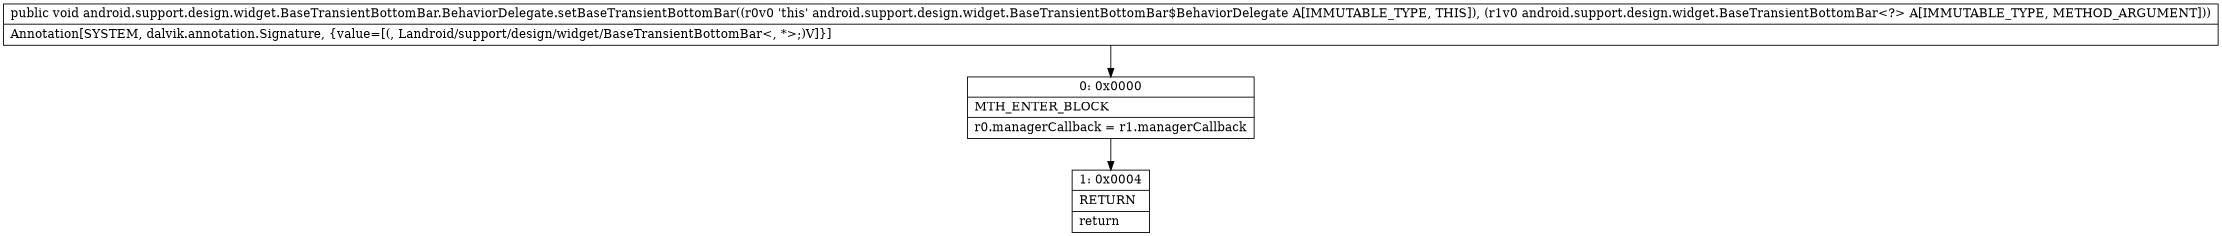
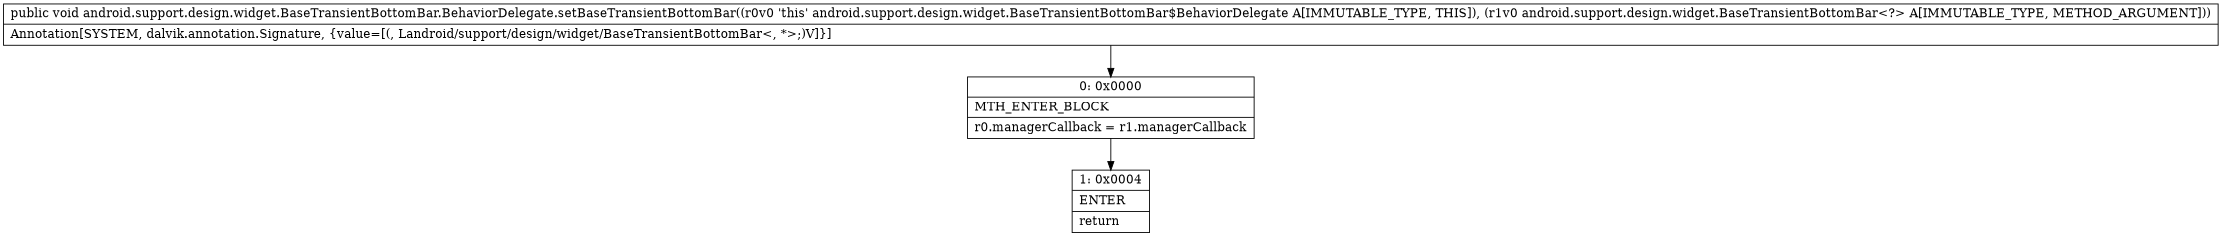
node "1: 0x0004": text "RETURN" -> "ENTER"
